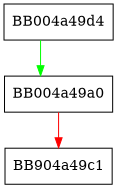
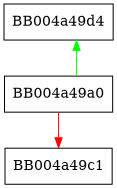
edge "BB004a49d4" -> "BB004a49a0": reversed
node "BB904a49c1": label "BB904a49c1" -> "BB004a49c1"
